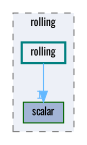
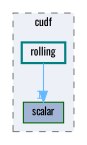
cluster "rolling": label "rolling" -> "cudf"
